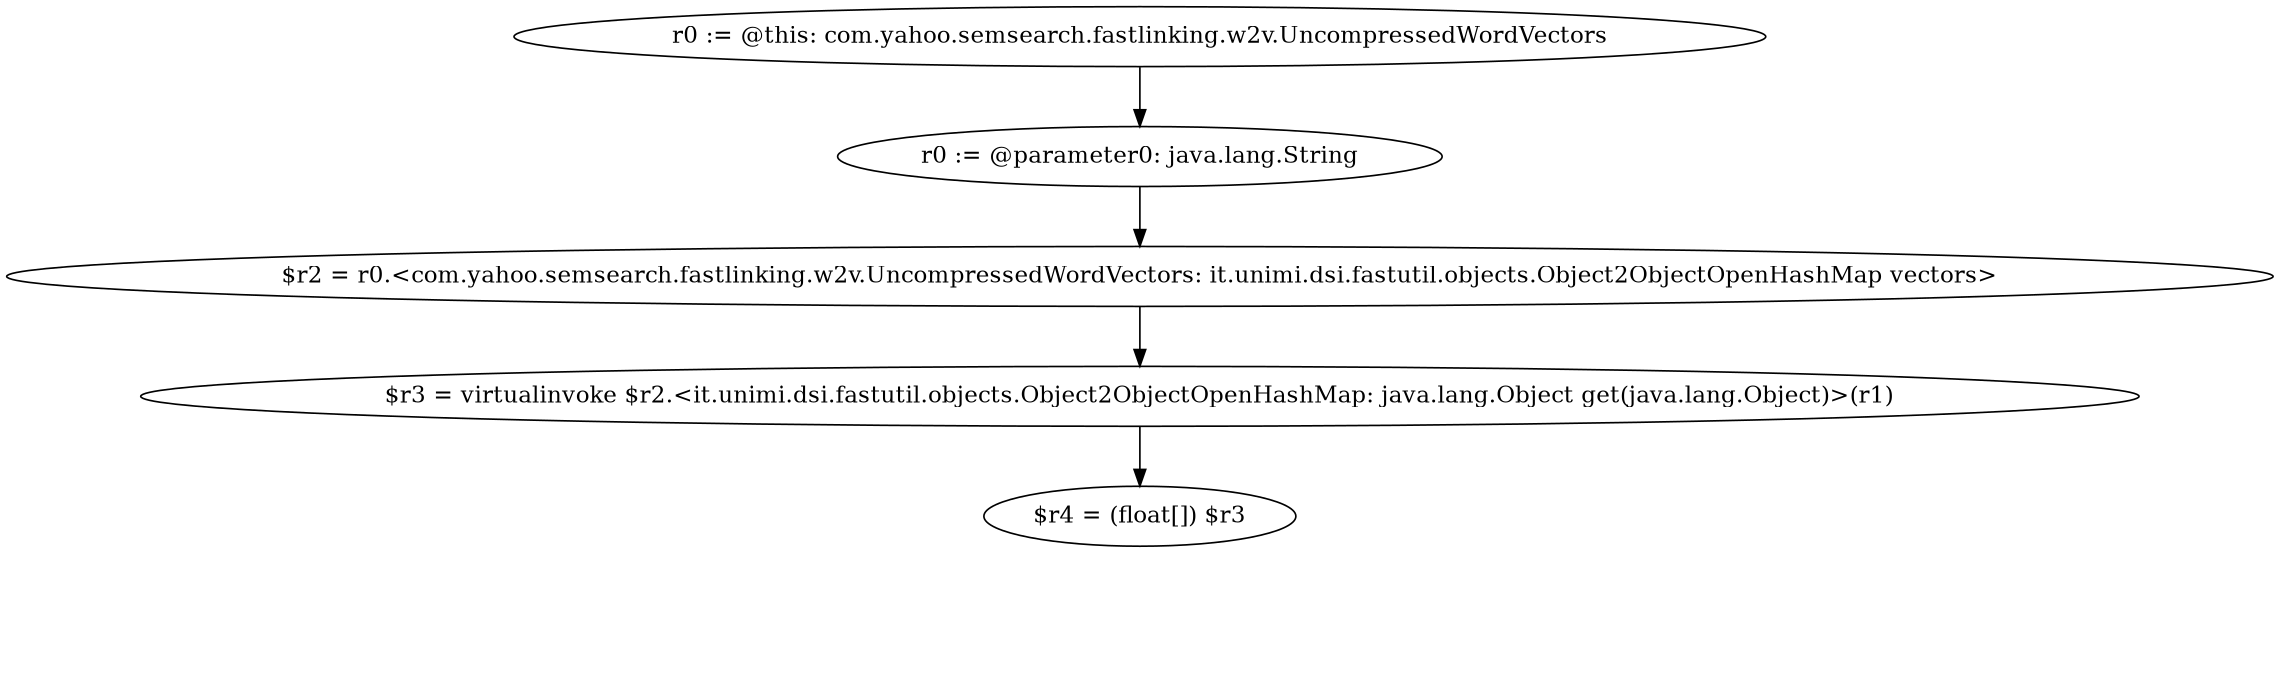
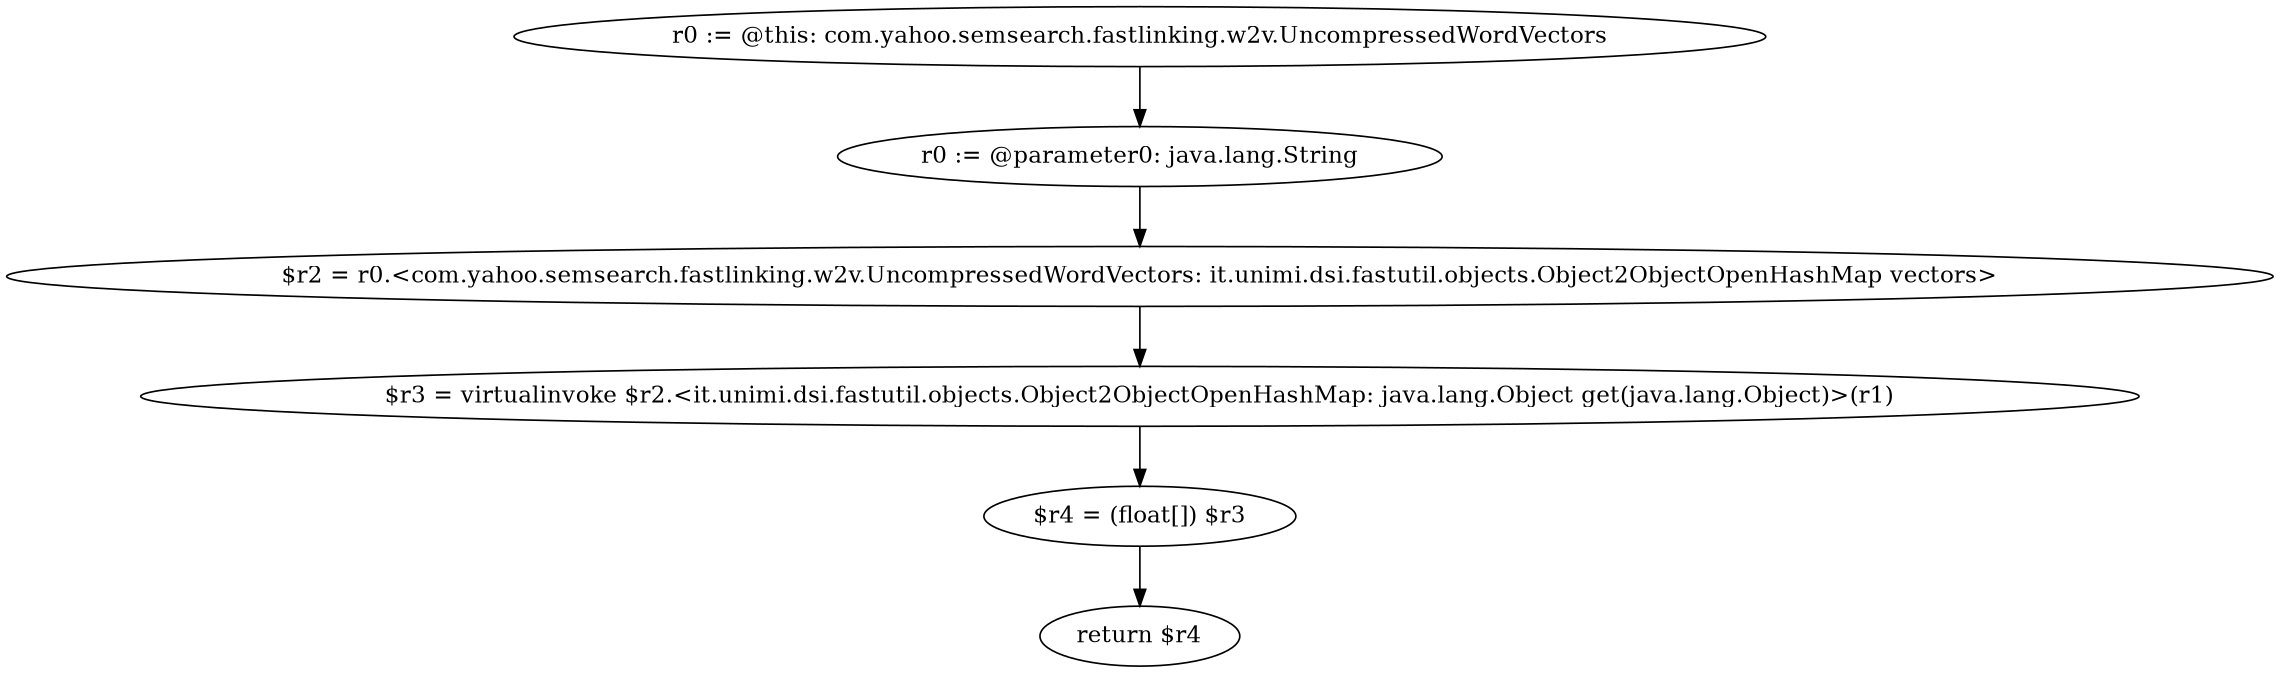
node "return $r4": added
